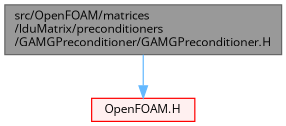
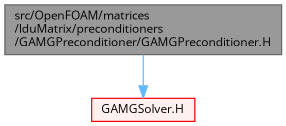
node "OpenFOAM.H": label "OpenFOAM.H" -> "GAMGSolver.H"
